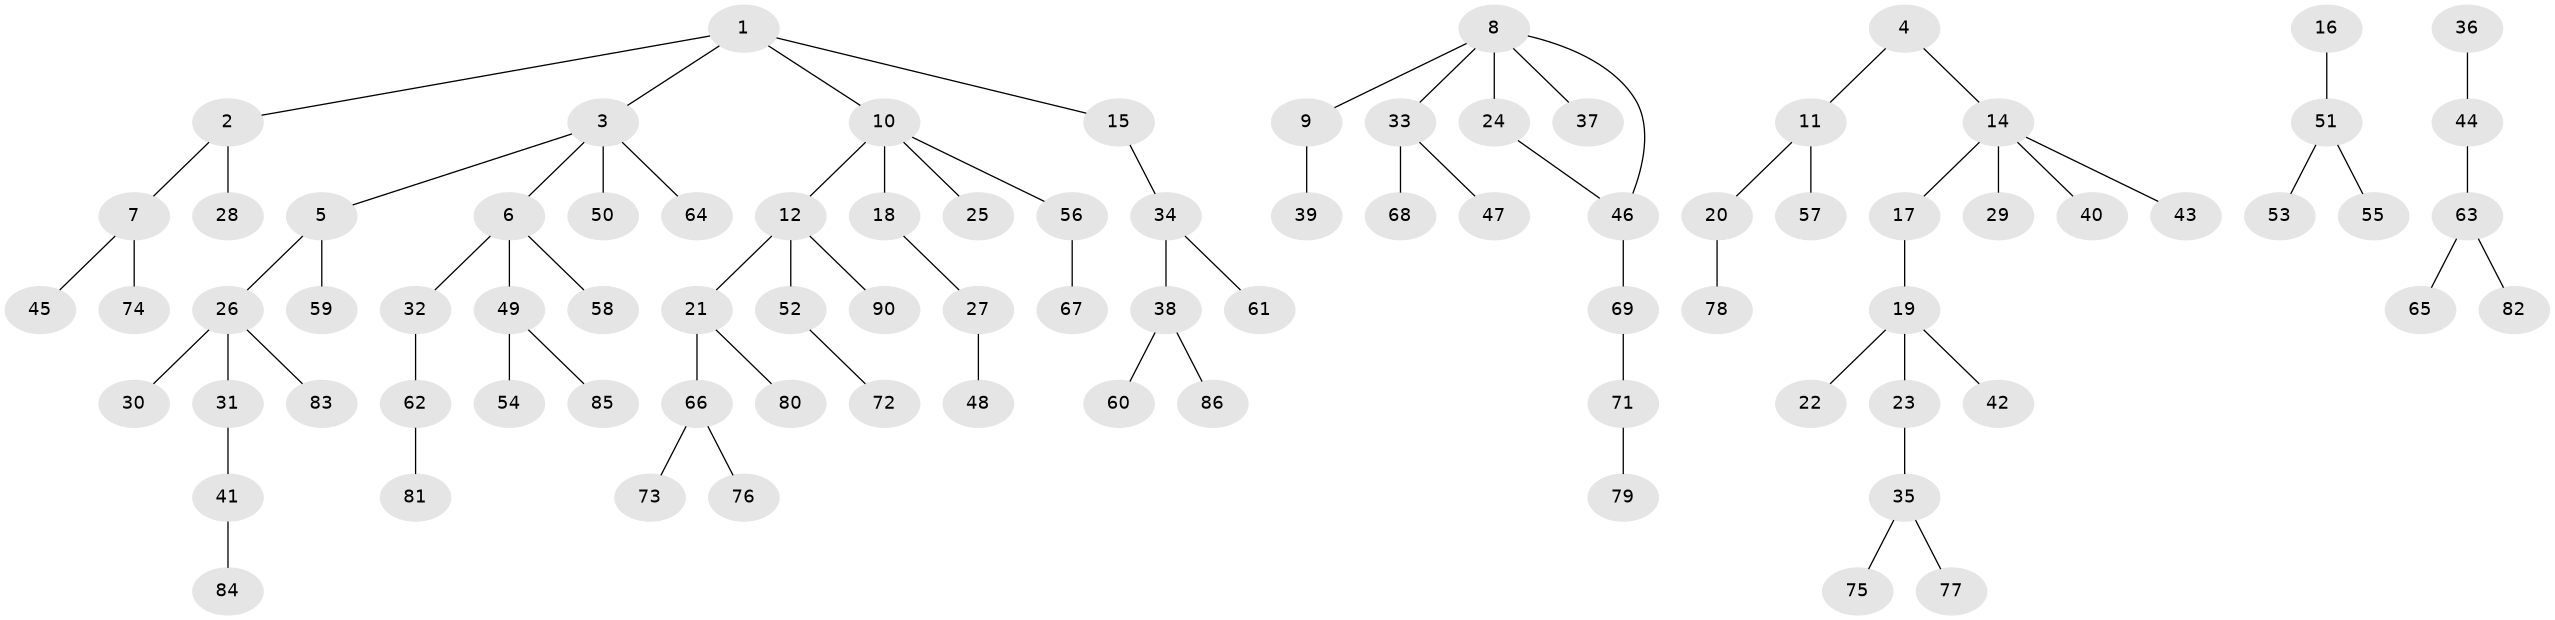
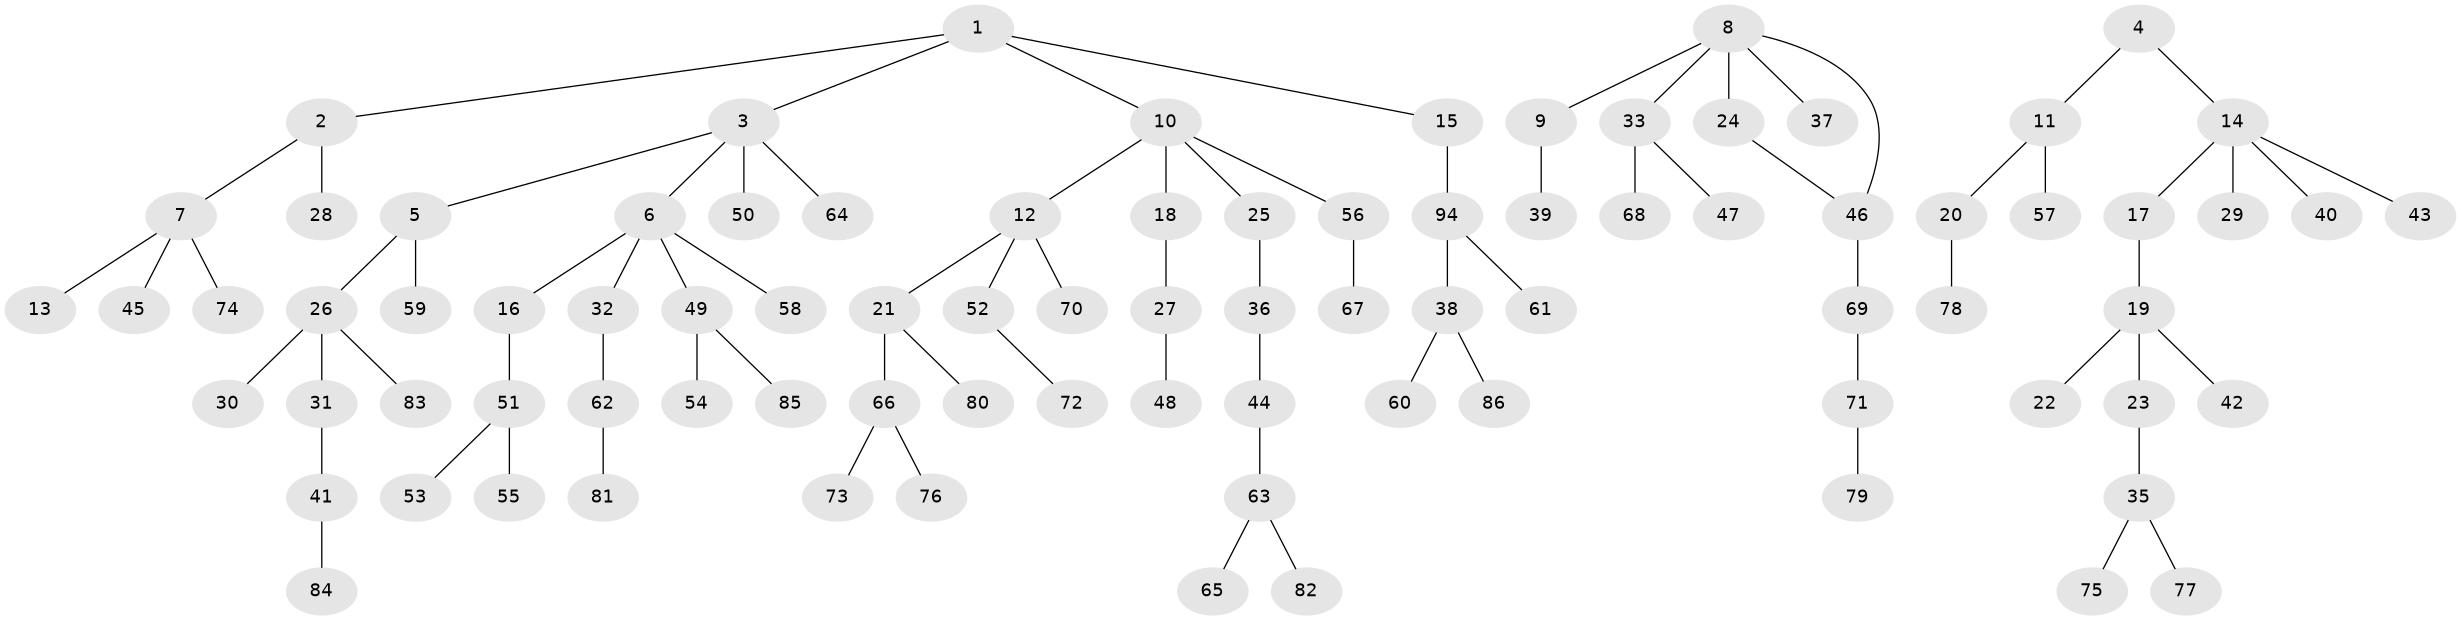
node "34": label "34" -> "94"
edge "6" -- "16": added
edge "25" -- "36": added
node "13": added
node "90": label "90" -> "70"
